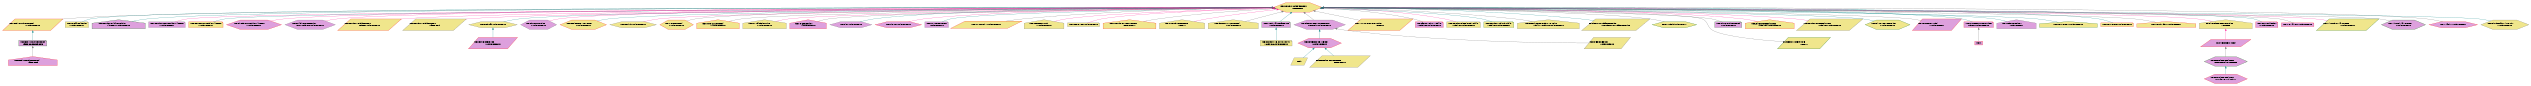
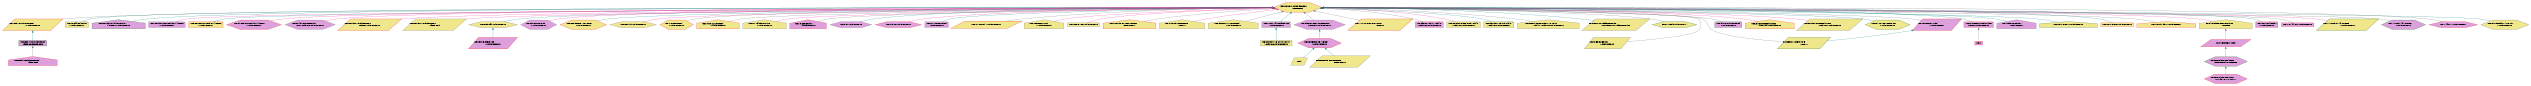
edge "BurstErrorModelSimple ::DoRun" -> "ns3::BurstErrorModel ::AssignStreams": added
edge "ns3::PieQueueDisc:: AssignStreams" -> "ns3::dot11s::PeerManagement Protocol::AssignStreams": now "ns3::PieQueueDisc:: AssignStreams" -> "ns3::RandomVariableStream ::SetStream"
